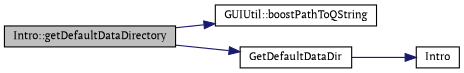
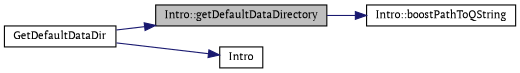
node "GUIUtil::boostPathToQString": label "GUIUtil::boostPathToQString" -> "Intro::boostPathToQString"
edge "Intro::getDefaultDataDirectory" -> "GetDefaultDataDir": reversed
